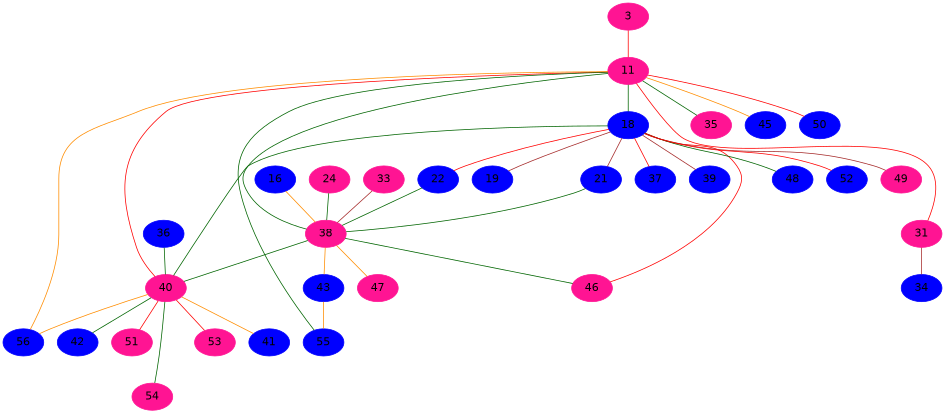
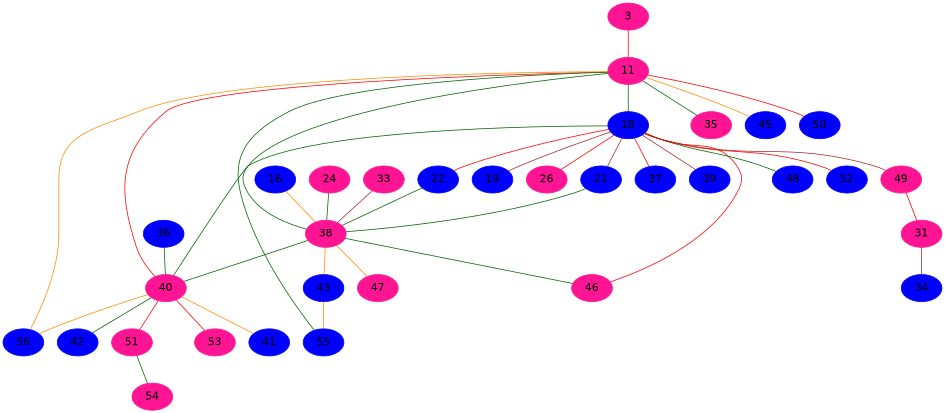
edge "11" -- "31": now "49" -- "31"
node "26": added
edge "40" -- "54": now "51" -- "54"
